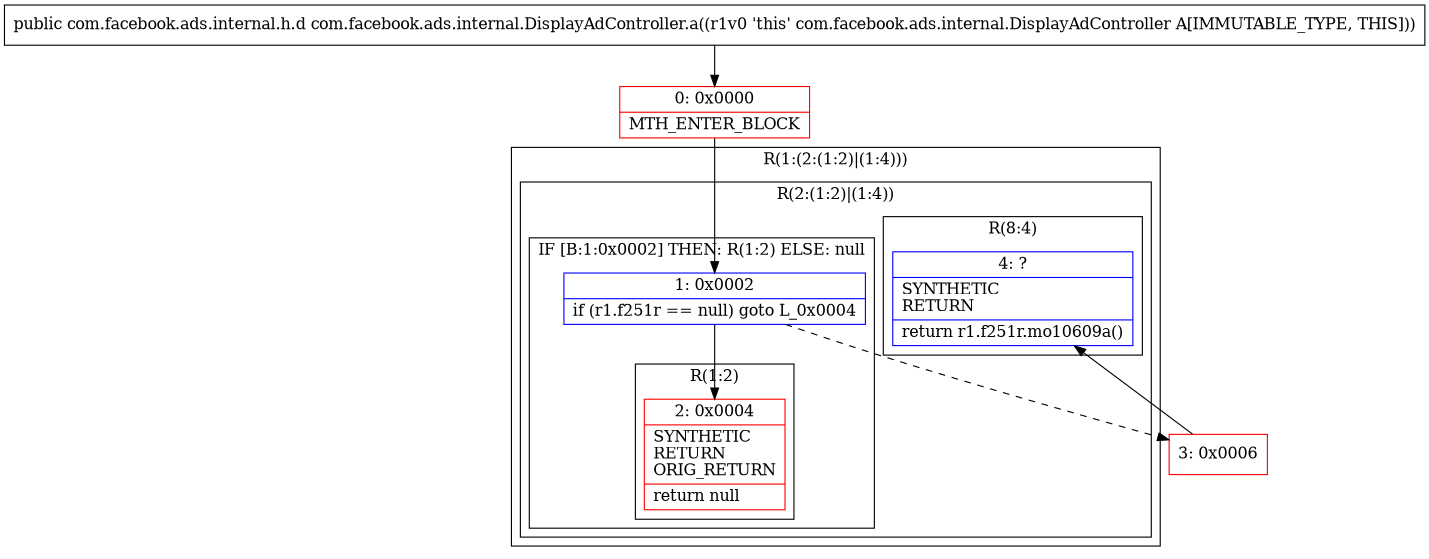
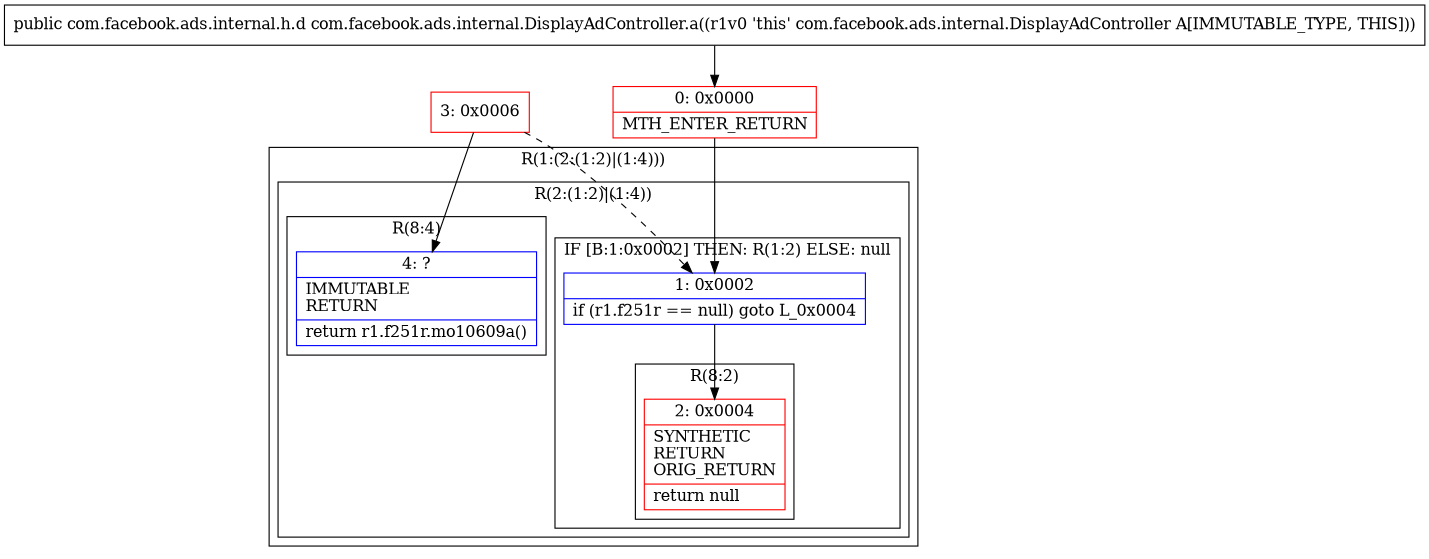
node "0: 0x0000": text "MTH_ENTER_BLOCK" -> "MTH_ENTER_RETURN"
node "4: ?": text "SYNTHETIC" -> "IMMUTABLE"
cluster "R(1:2)": label "R(1:2)" -> "R(8:2)"
edge "1: 0x0002" -> "3: 0x0006": reversed
